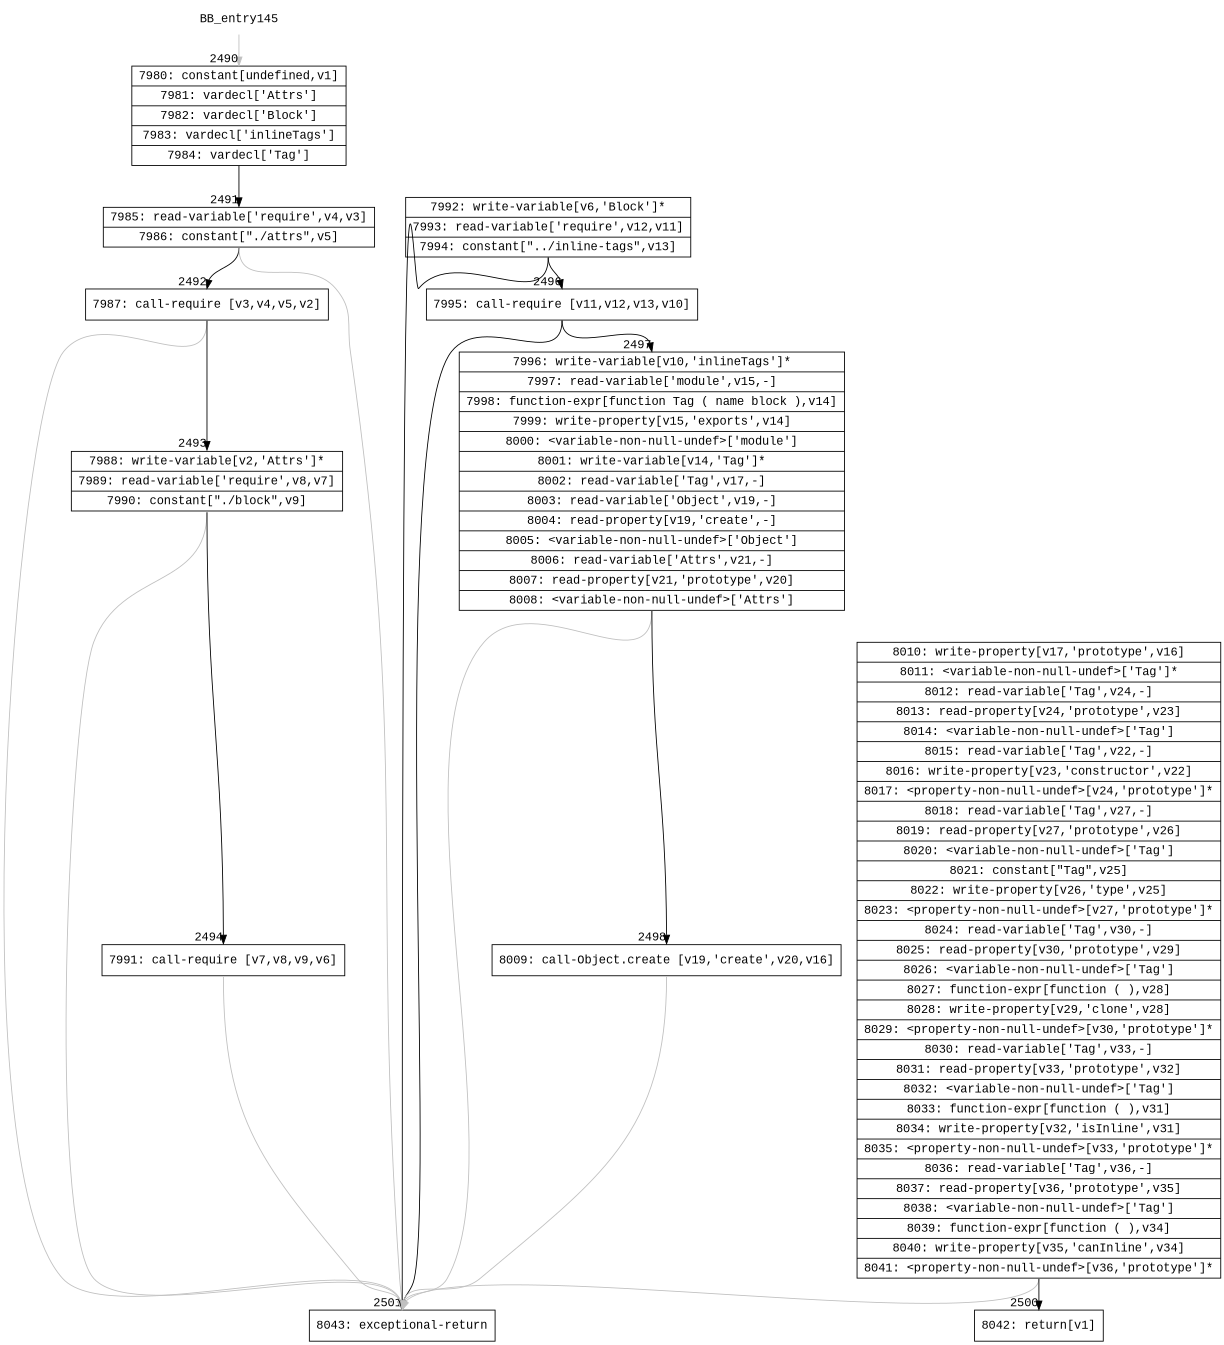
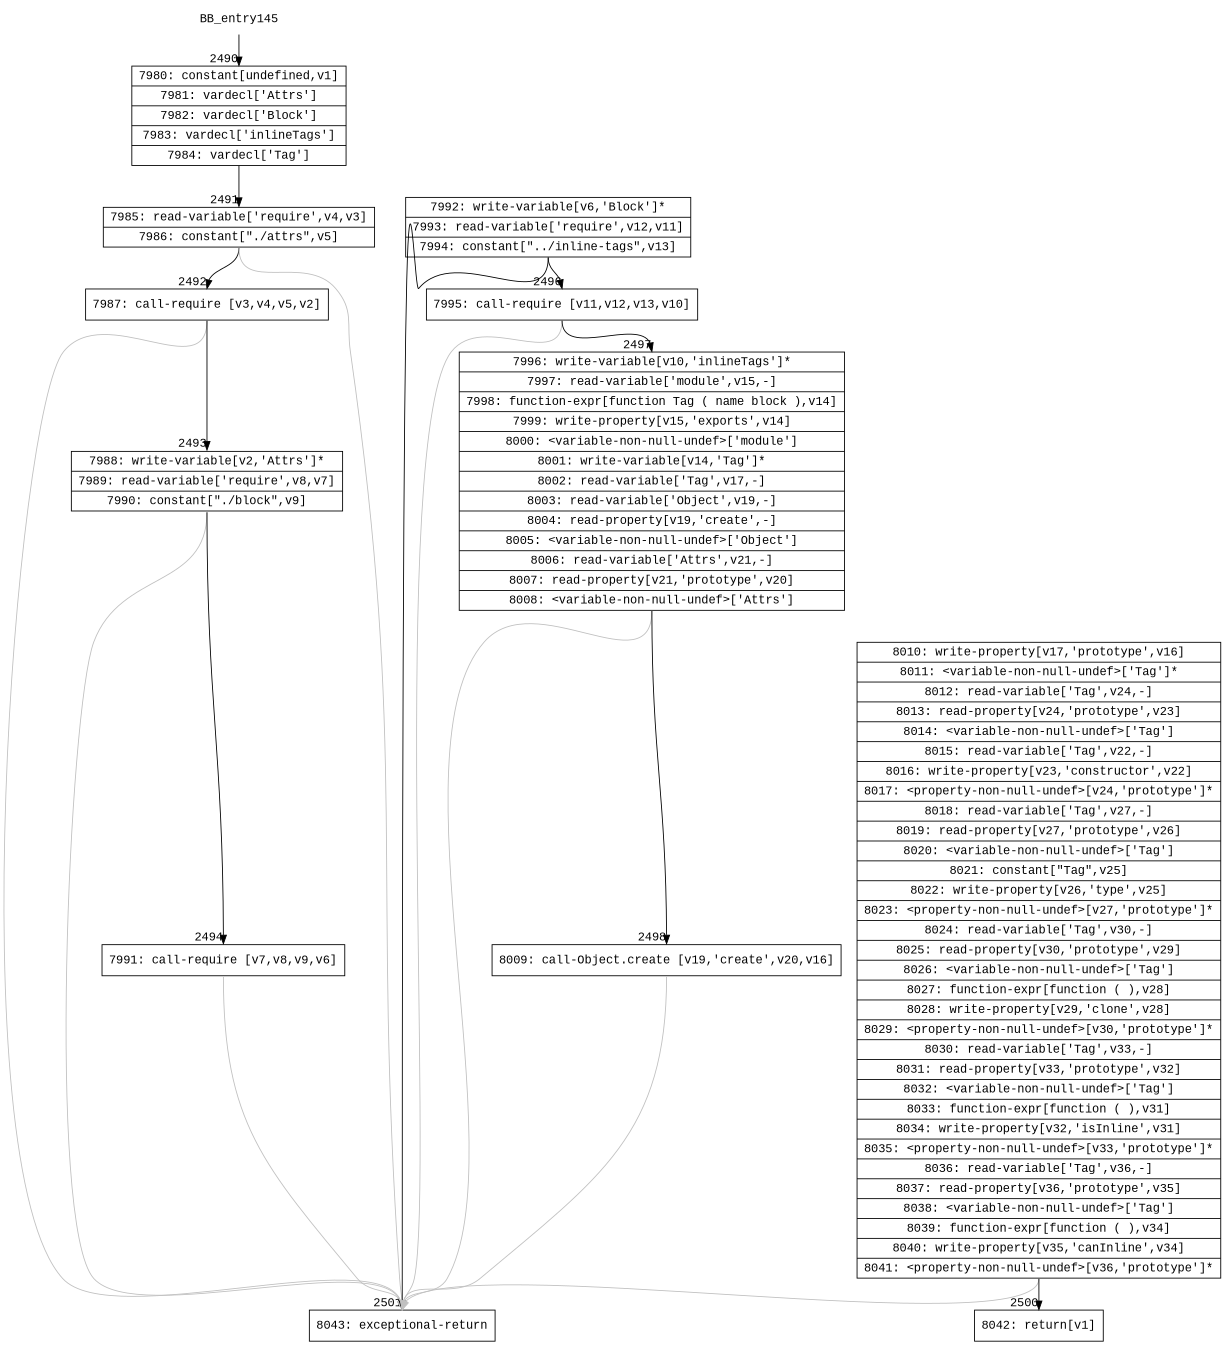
edge "BB_entry145" -> "7980: constant[undefined,v1]": color gray -> black
edge "7995: call-require [v11,v12,v13,v10]" -> "8043: exceptional-return": color black -> gray
